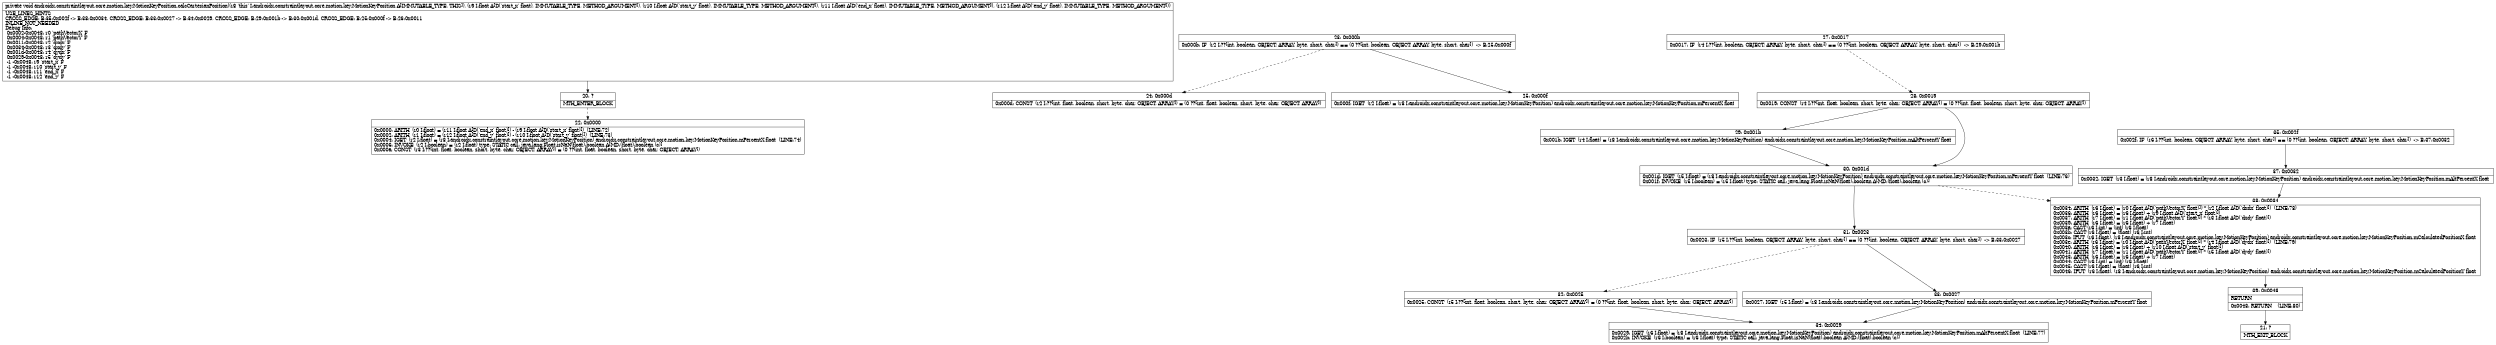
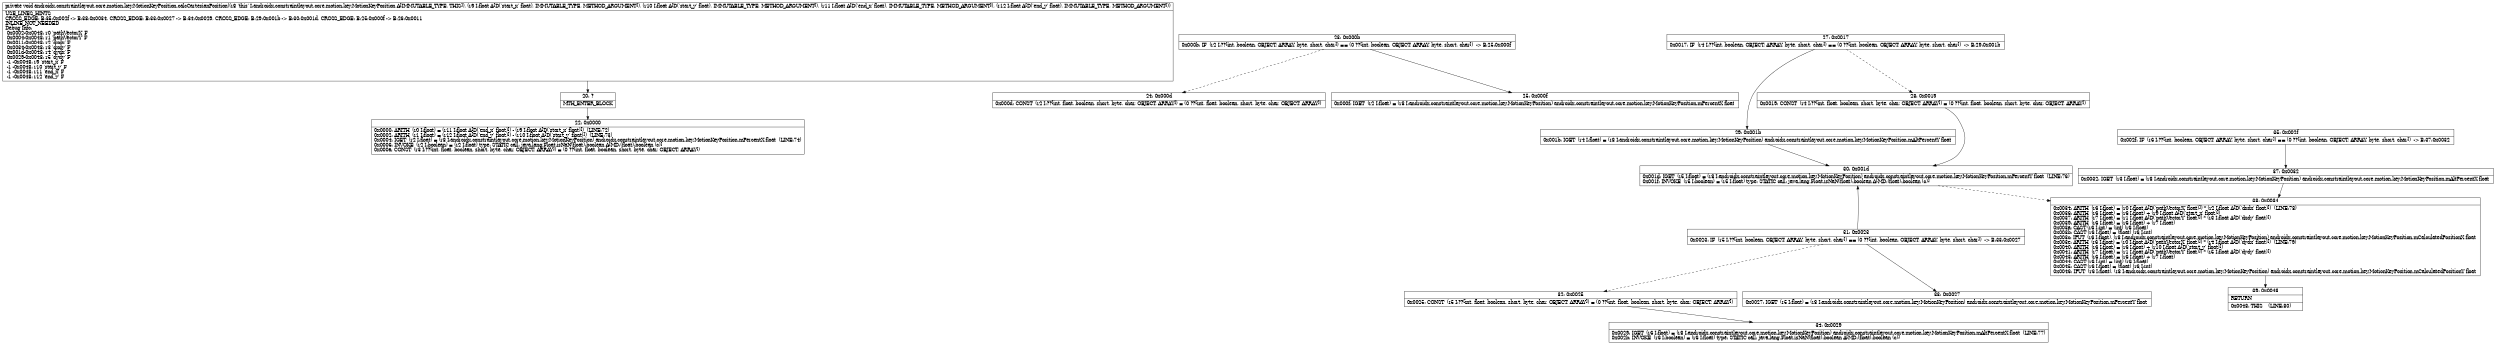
edge "20: ?" -> "22: 0x0000": style dashed -> solid
edge "28: 0x0019" -> "29: 0x001b": now "27: 0x0017" -> "29: 0x001b"
edge "30: 0x001d" -> "31: 0x0023": reversed
node "39: 0x0048": text "0x0048: RETURN    (LINE:80)" -> "0x0048: THIS    (LINE:80)"
edge "33: 0x0027" -> "34: 0x0029": removed
node "21: ?": removed
